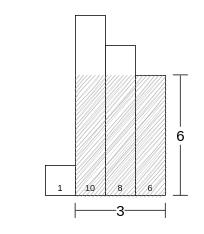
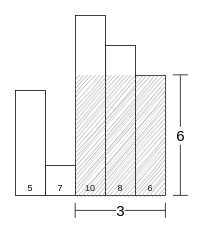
node "5": added
node "1": label "1" -> "7"
